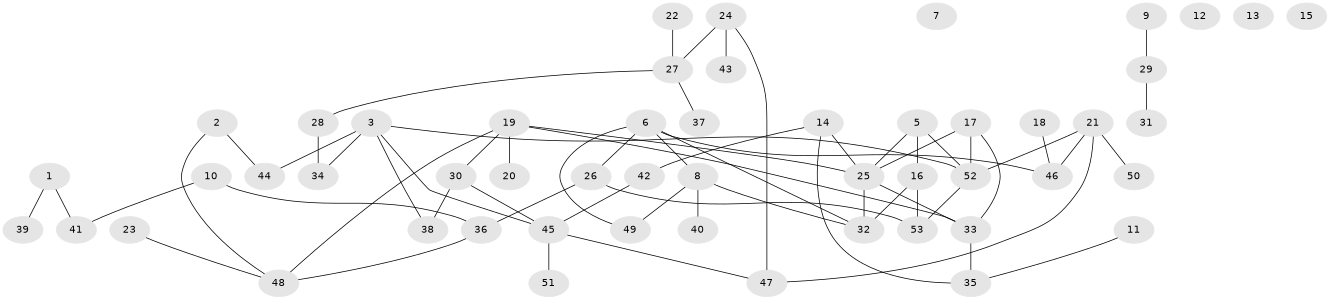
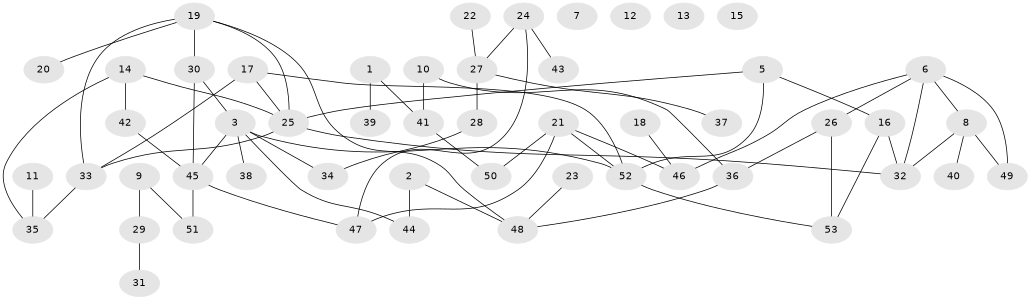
edge "41" -- "50": added
edge "9" -- "51": added
edge "30" -- "38": now "30" -- "3"
